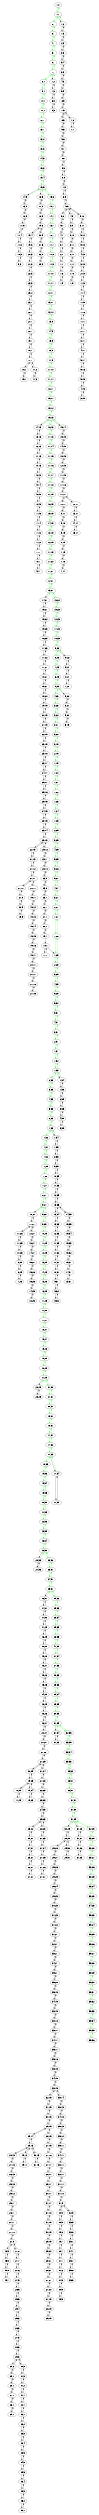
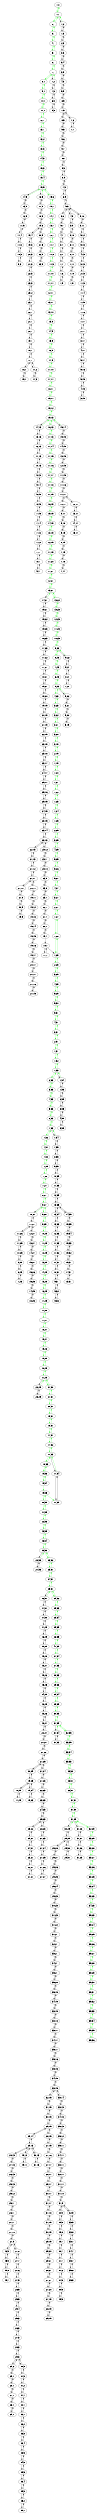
edge "19,35" -> "19,34": now "19,35" -> "17,35"
